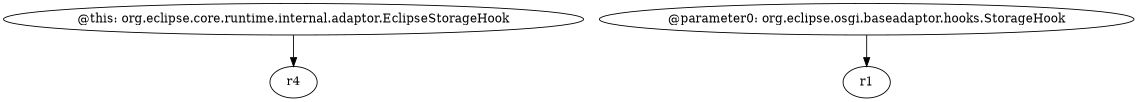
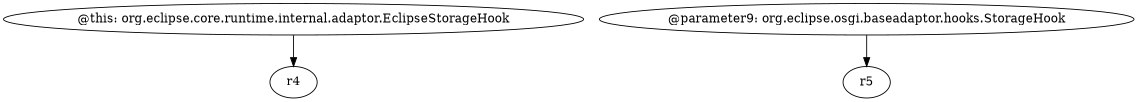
node "@parameter0: org.eclipse.osgi.baseadaptor.hooks.StorageHook": label "@parameter0: org.eclipse.osgi.baseadaptor.hooks.StorageHook" -> "@parameter9: org.eclipse.osgi.baseadaptor.hooks.StorageHook"
node "r1": label "r1" -> "r5"
